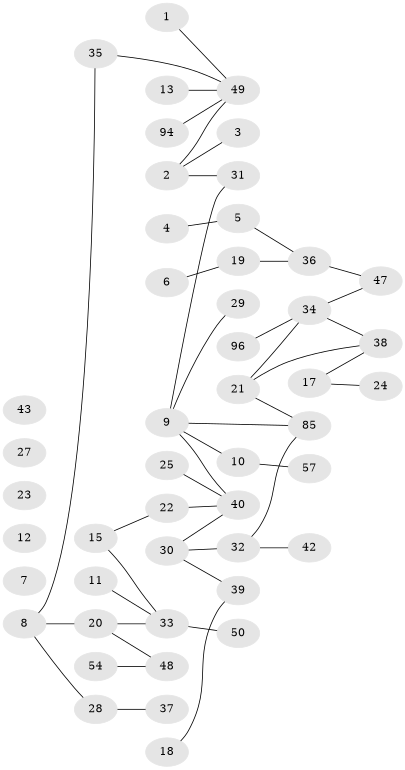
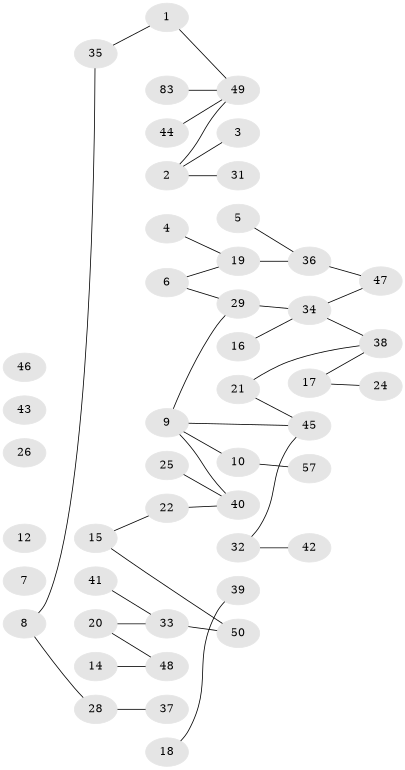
edge "35" -- "49": now "35" -- "1"
node "13": label "13" -> "83"
node "94": label "94" -> "44"
edge "5" -- "4": now "19" -- "4"
edge "6" -- "29": added
edge "31" -- "9": removed
node "96": label "96" -> "16"
edge "34" -- "21": now "34" -- "29"
node "46": added
node "85": label "85" -> "45"
node "27": label "27" -> "26"
node "23": removed
node "30": removed
edge "15" -- "33": now "15" -- "50"
node "11": label "11" -> "41"
edge "8" -- "20": removed
node "54": label "54" -> "14"
